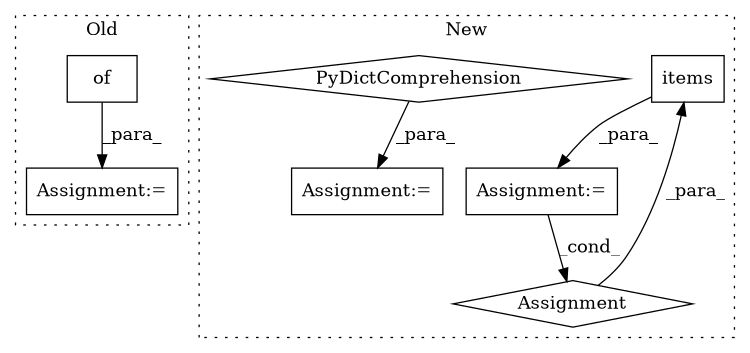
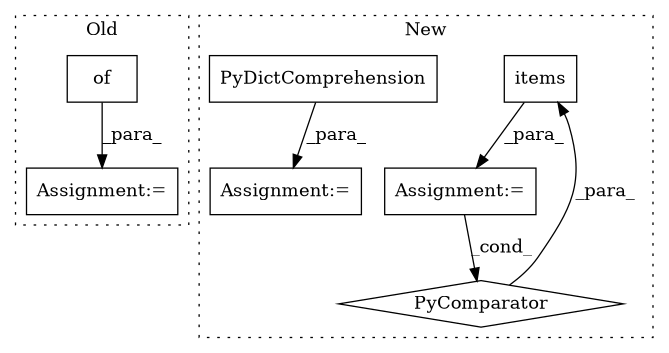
node "PyDictComprehension": shape diamond -> box
node "Assignment": label "Assignment" -> "PyComparator"
